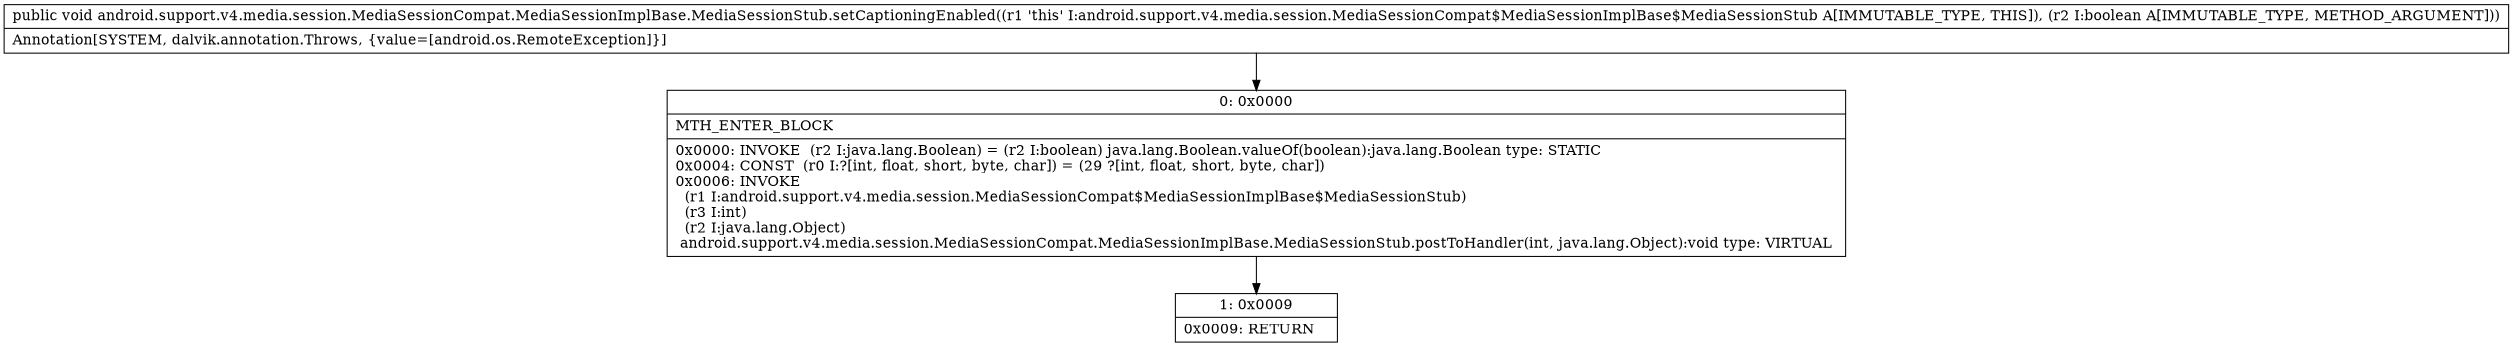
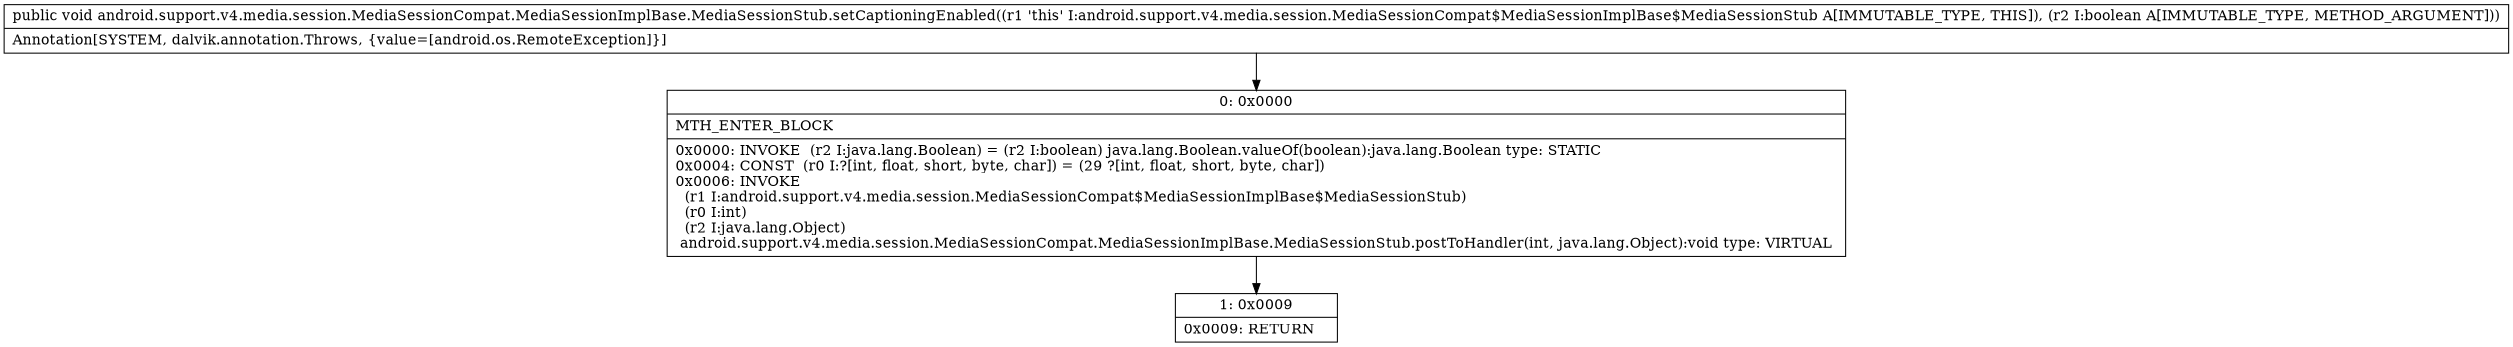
node "0: 0x0000": text "(r3 I:int)" -> "(r0 I:int)"
